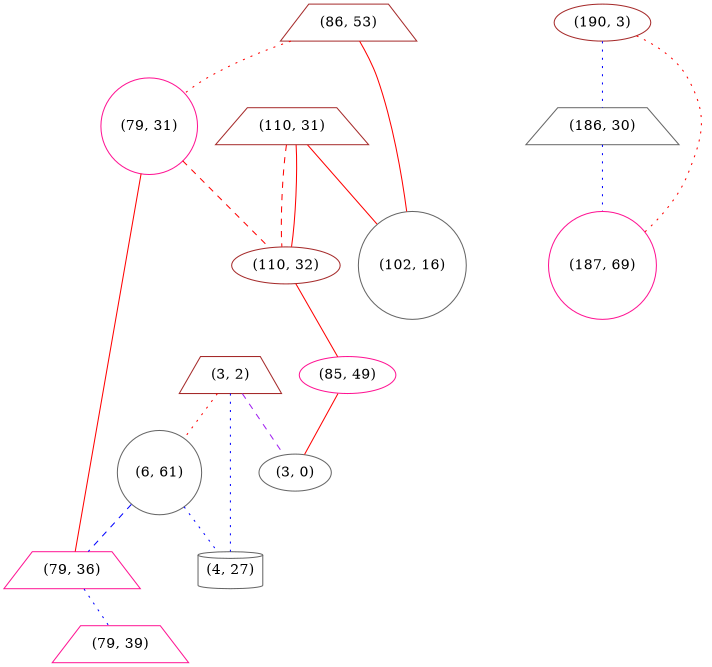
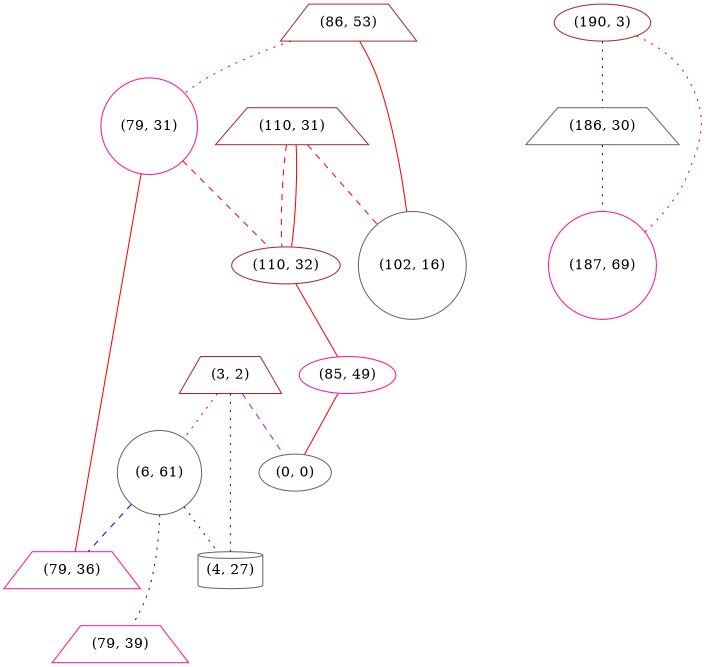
edge "(110, 31)" -- "(102, 16)": style solid -> dashed
node "(3, 0)": label "(3, 0)" -> "(0, 0)"
edge "(79, 36)" -- "(79, 39)": now "(6, 61)" -- "(79, 39)"
